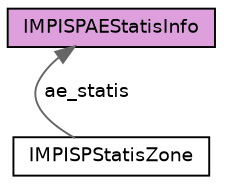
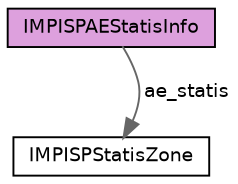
edge "IMPISPStatisZone" -> "IMPISPAEStatisInfo": reversed
